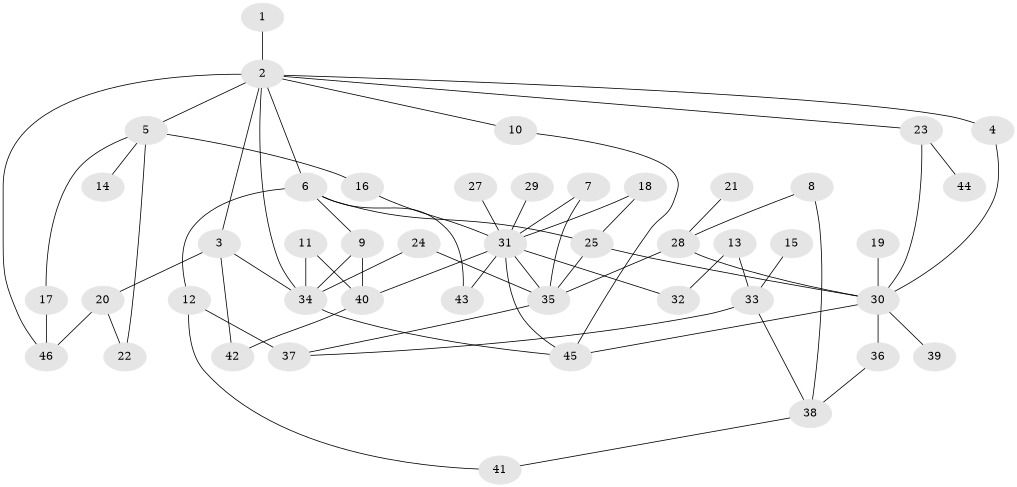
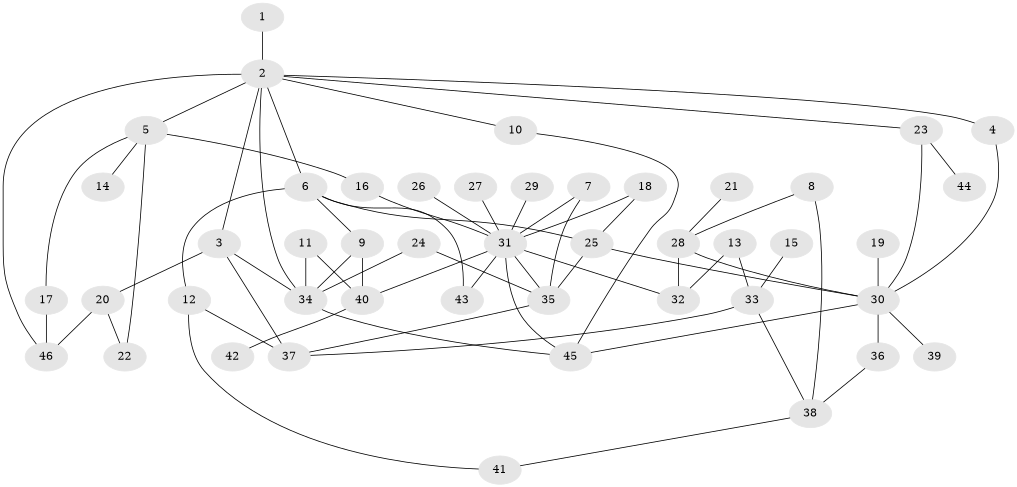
node "26": added
edge "28" -- "35": now "28" -- "32"
edge "3" -- "42": now "3" -- "37"
